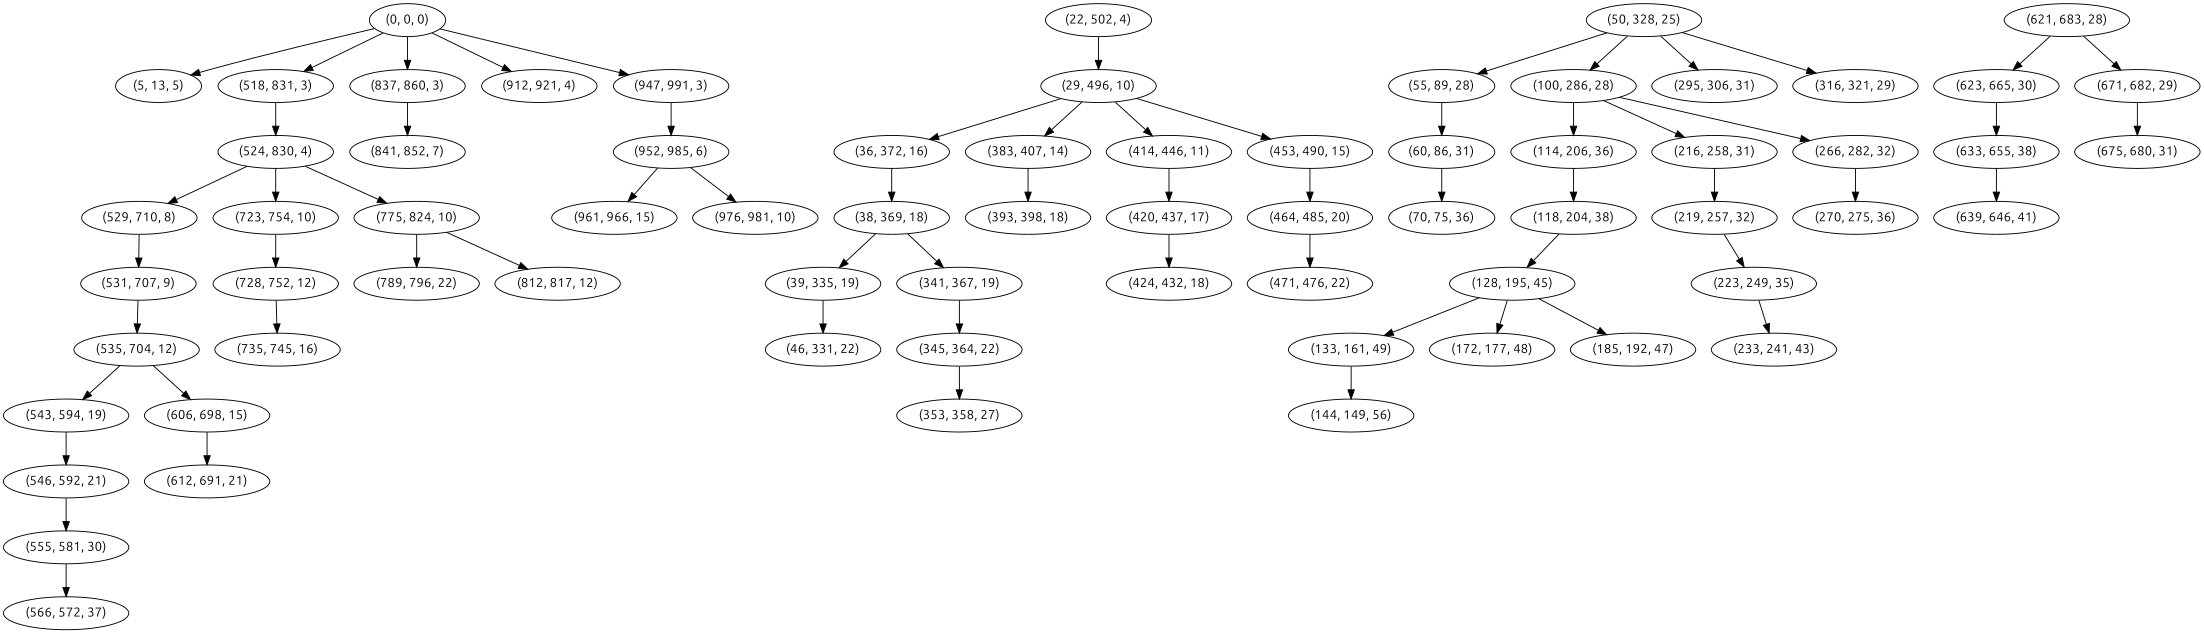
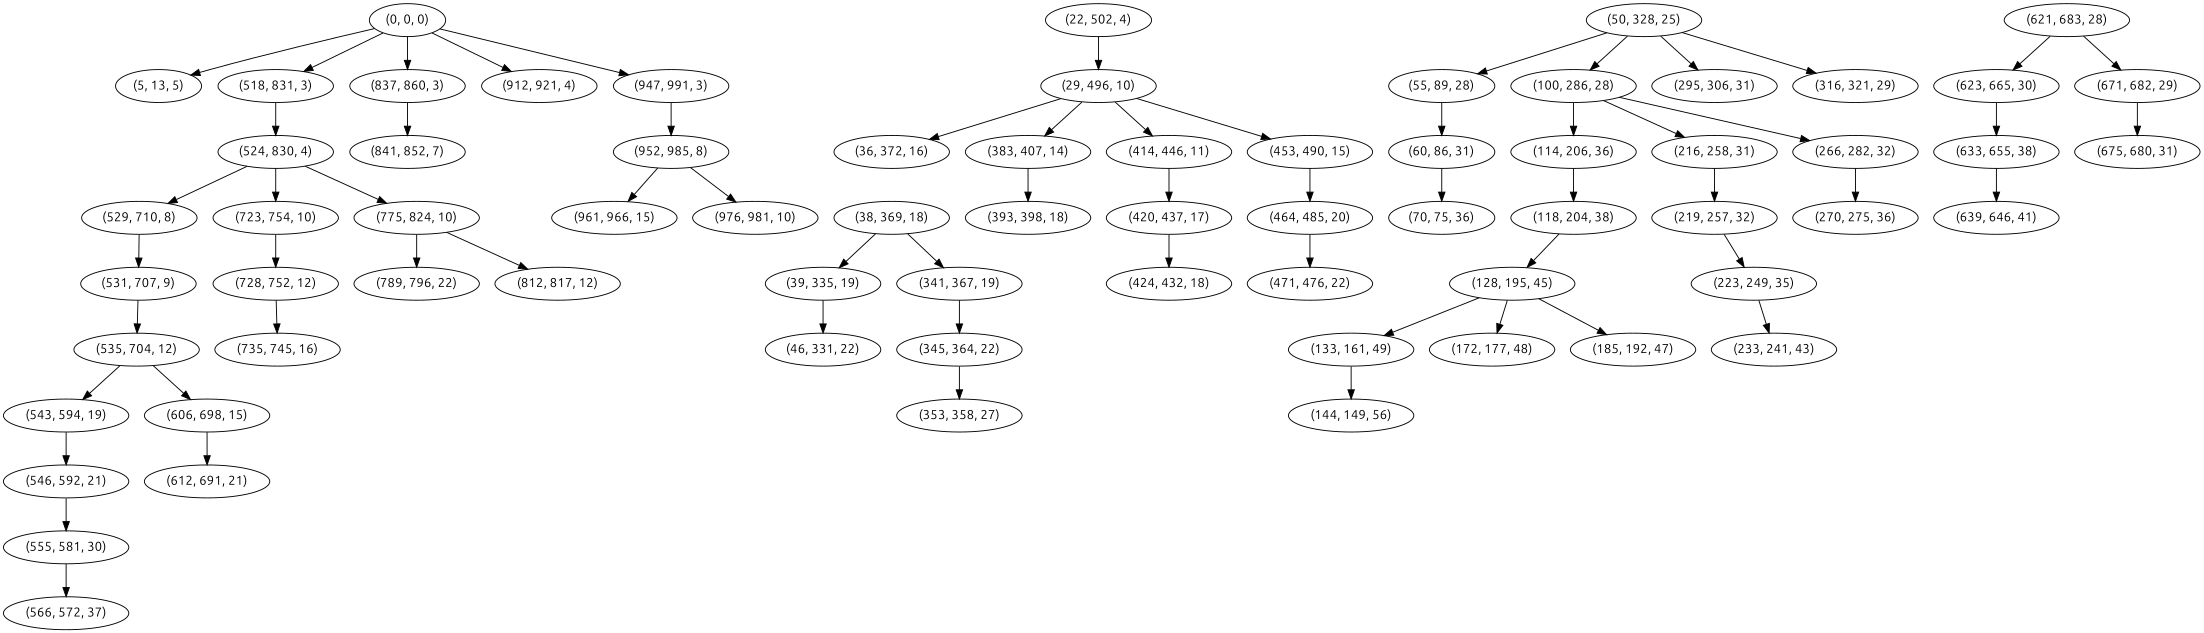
node "(952, 985, 6)": label "(952, 985, 6)" -> "(952, 985, 8)"
edge "(36, 372, 16)" -> "(38, 369, 18)": removed
